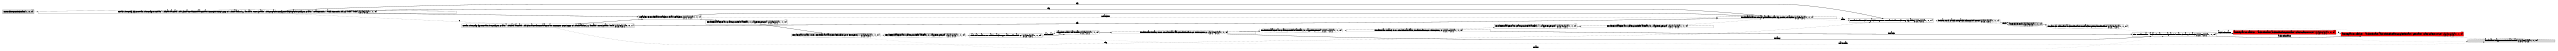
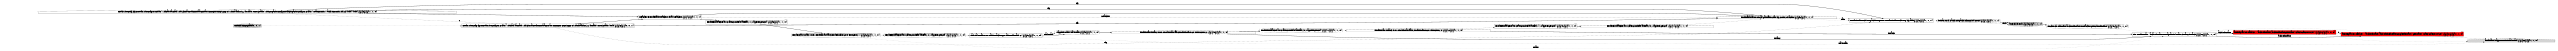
node "testArchiveCommitTimeline['1', '0', '0']": removed
node "testArchiveEmptyTable['0', '0', '1']": added
